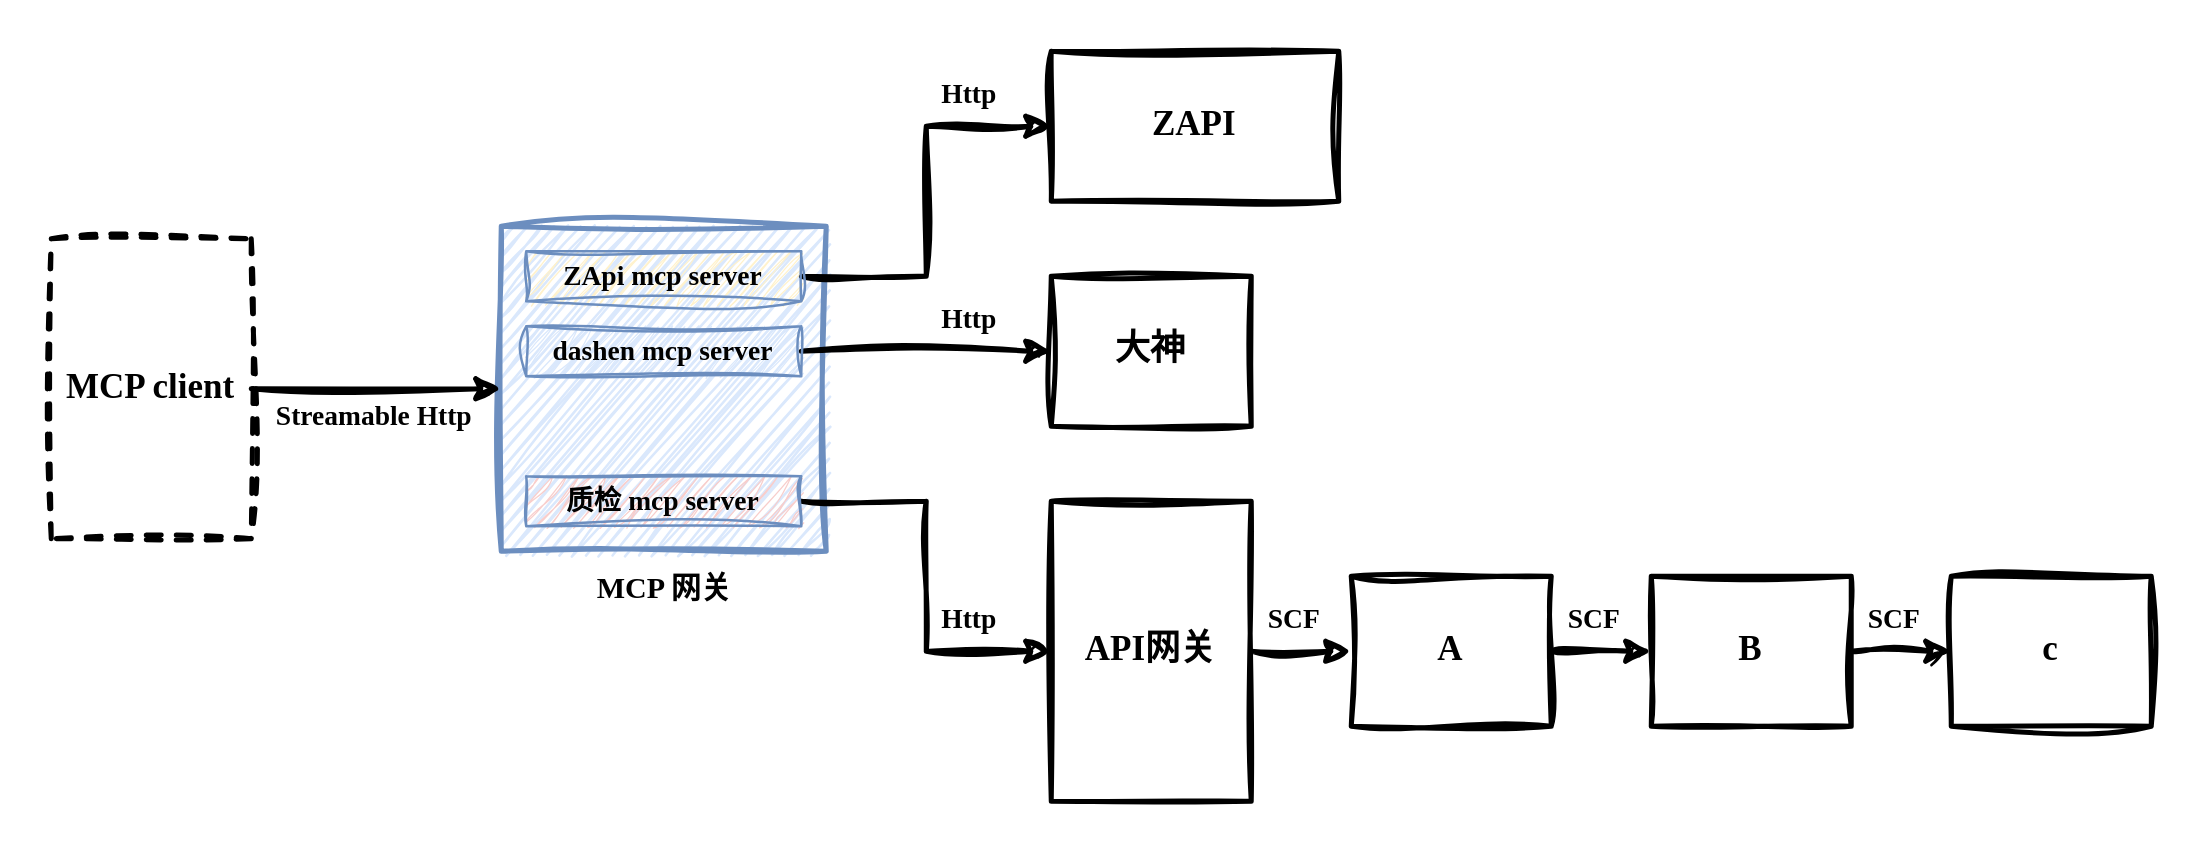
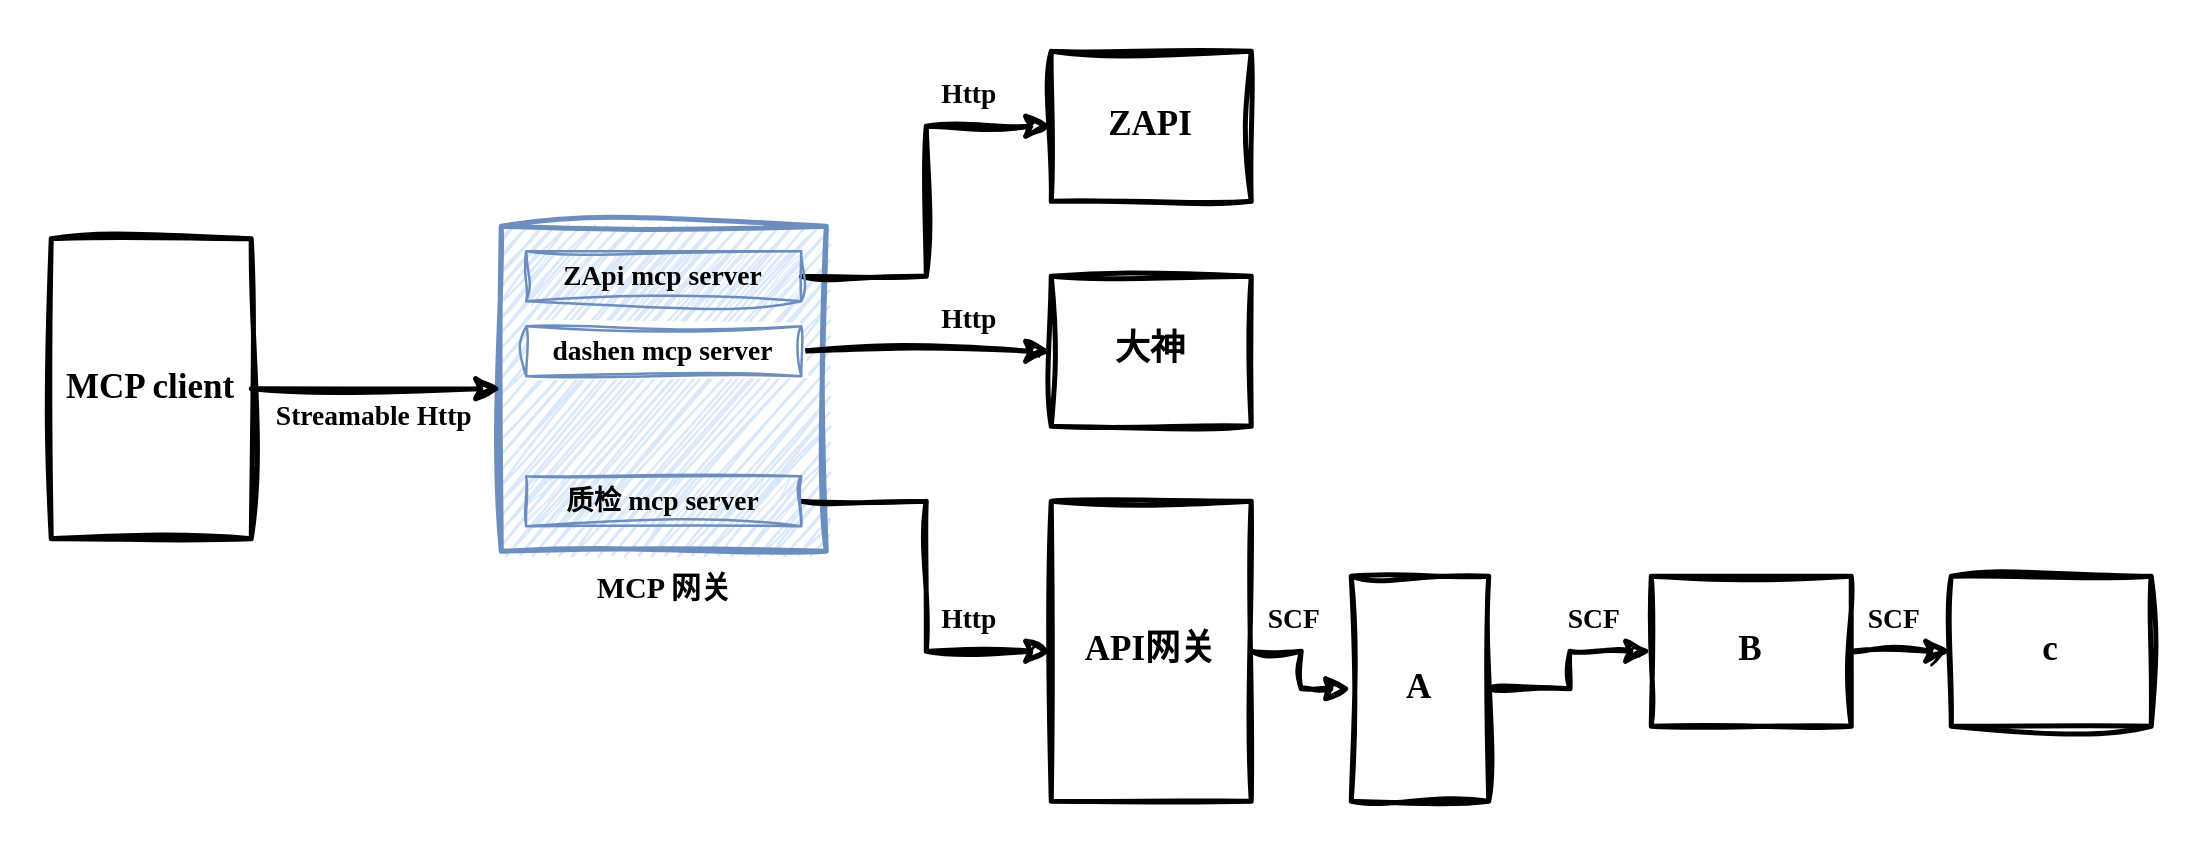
node "ZAPI": size 288x150 -> 200x150
node "ZApi mcp server": fillcolor #fff2cc -> #dae8fc
node "dashen mcp server": fillcolor #dae8fc -> #ffffff
node "MCP client": style dashed -> solid
node "质检 mcp server": fillcolor #f8cecc -> #dae8fc
node "A": size 200x150 -> 138x225
